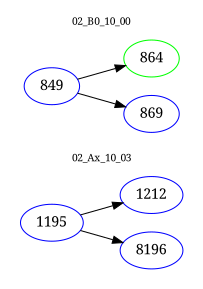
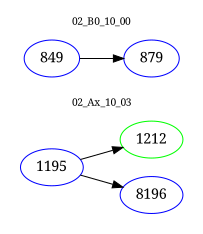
node "864": removed
node "869": label "869" -> "879"
node "1212": color blue -> green
